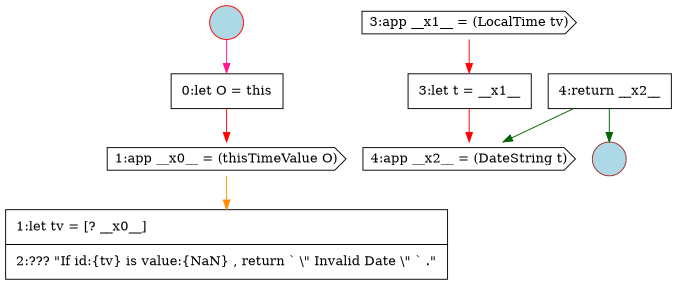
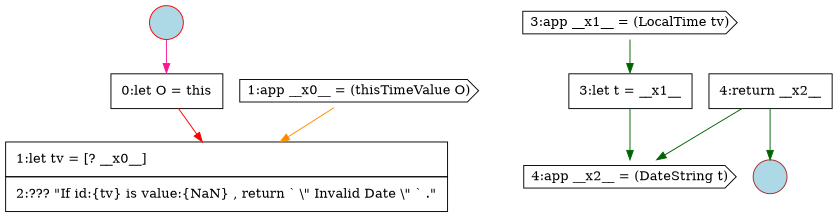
edge "3:app __x1__ = (LocalTime tv)" -> "3:let t = __x1__": color red -> darkgreen
edge "0:let O = this" -> "1:app __x0__ = (thisTimeValue O)": now "0:let O = this" -> "1:let tv = [? __x0__]"
edge "3:let t = __x1__" -> "4:app __x2__ = (DateString t)": color red -> darkgreen
